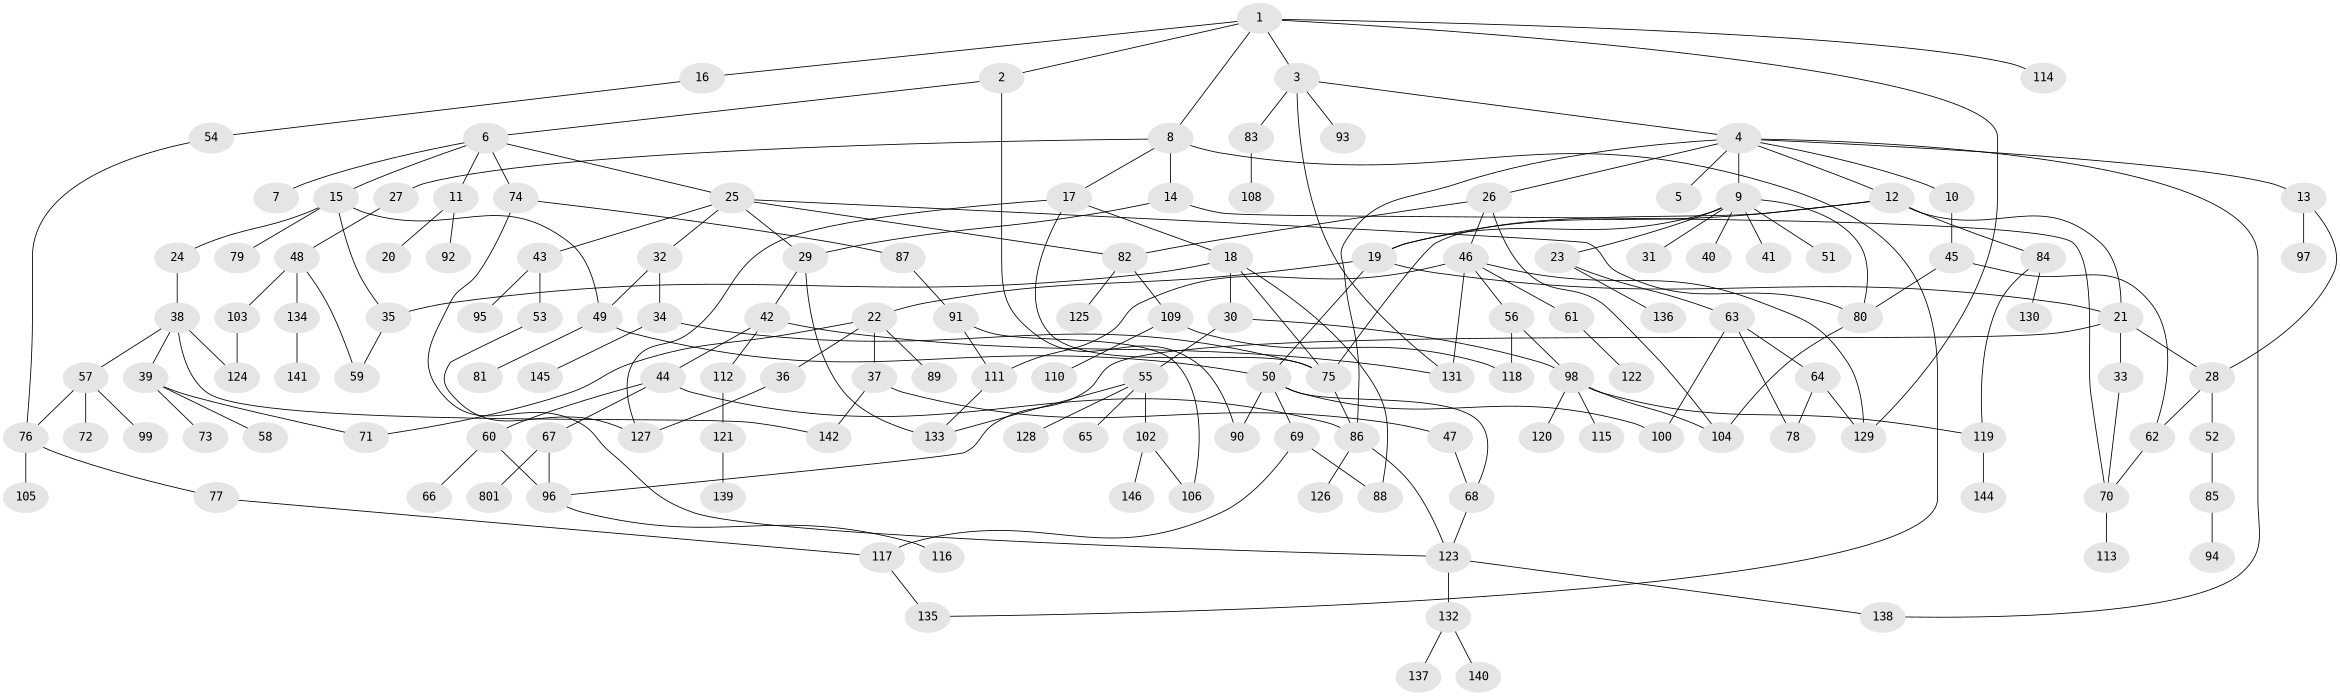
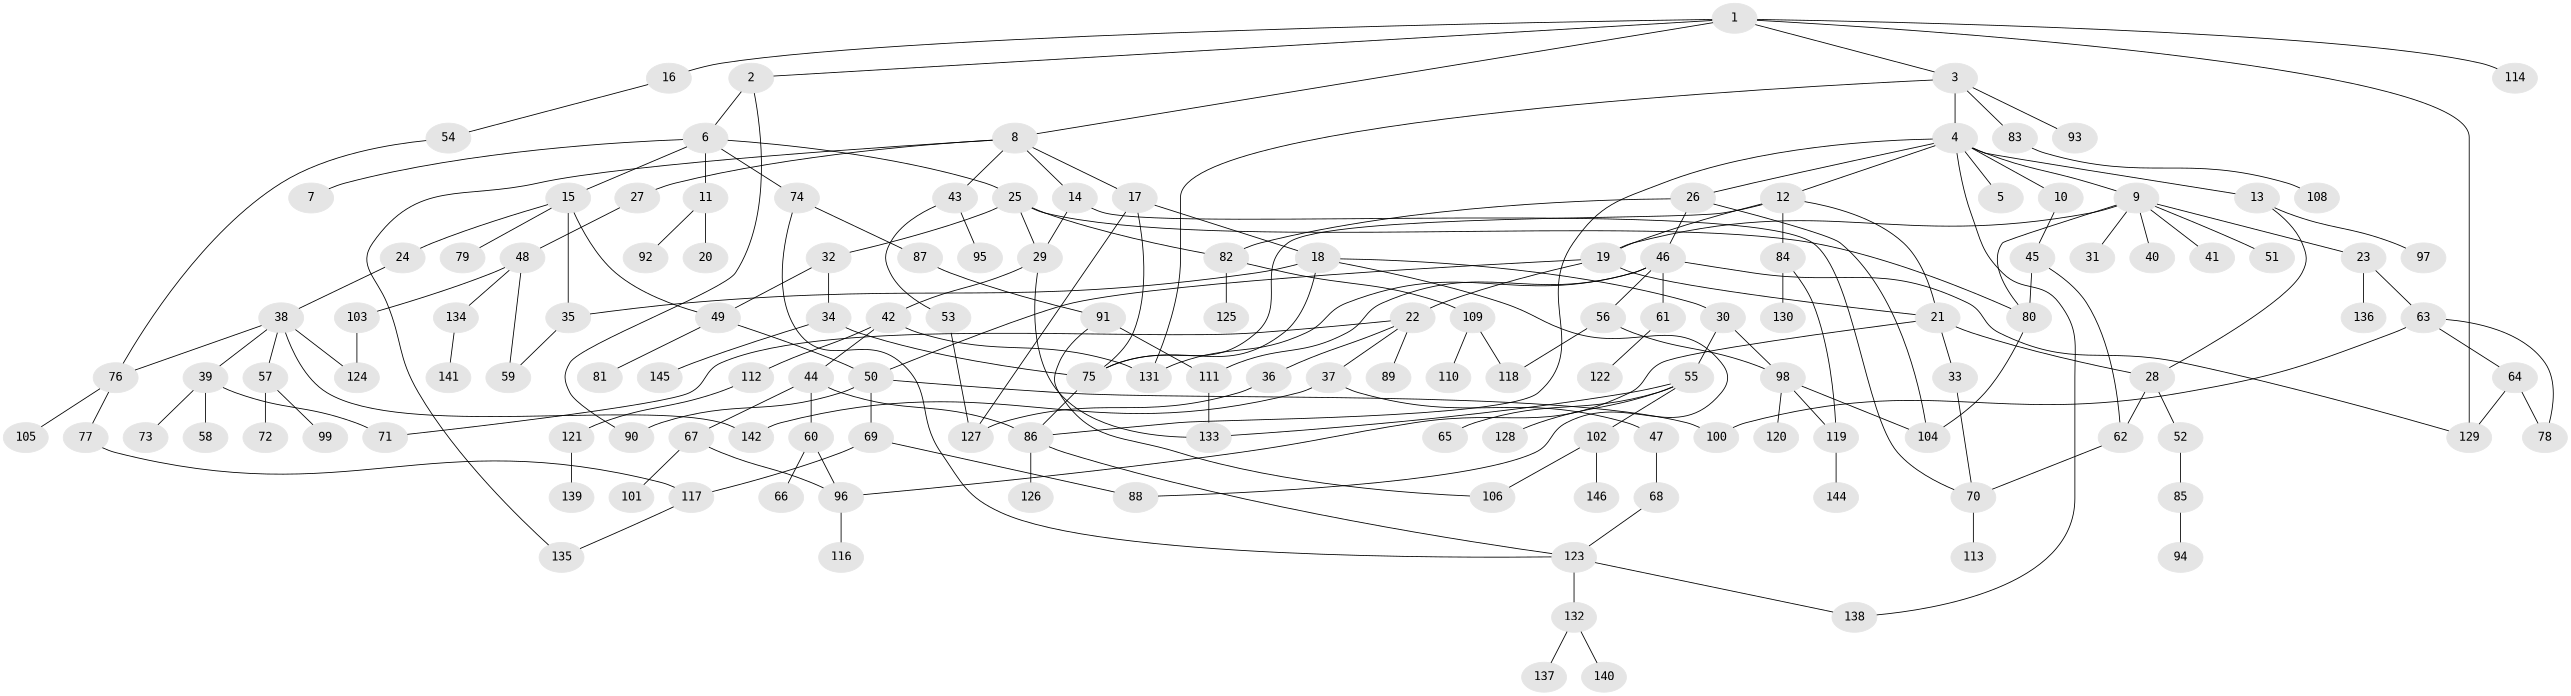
edge "25" -- "43": now "8" -- "43"
edge "50" -- "68": removed
edge "57" -- "76": now "38" -- "76"
node "115": removed
node "801": label "801" -> "101"
